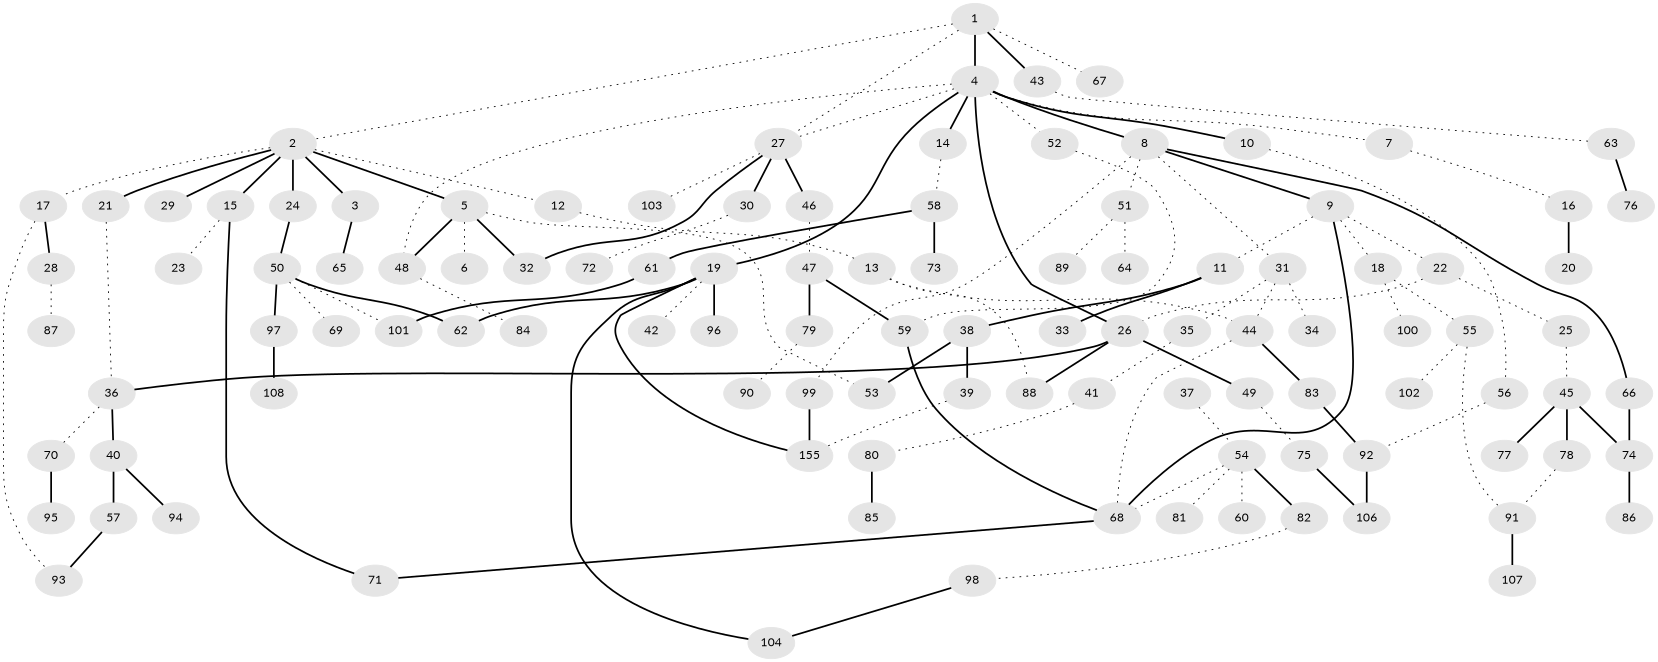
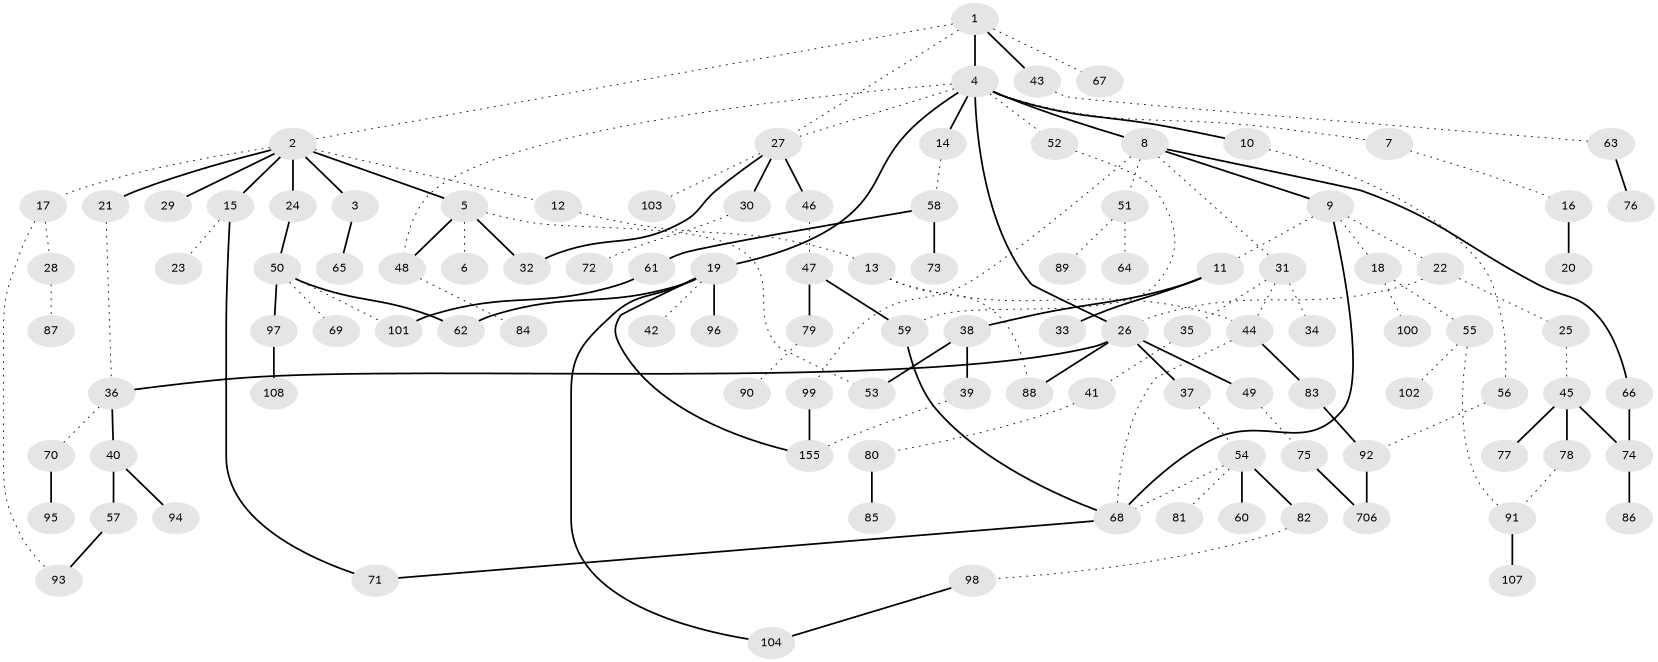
edge "17" -- "28": style bold -> dotted
edge "26" -- "37": added
edge "54" -- "60": style dotted -> bold
node "106": label "106" -> "706"
